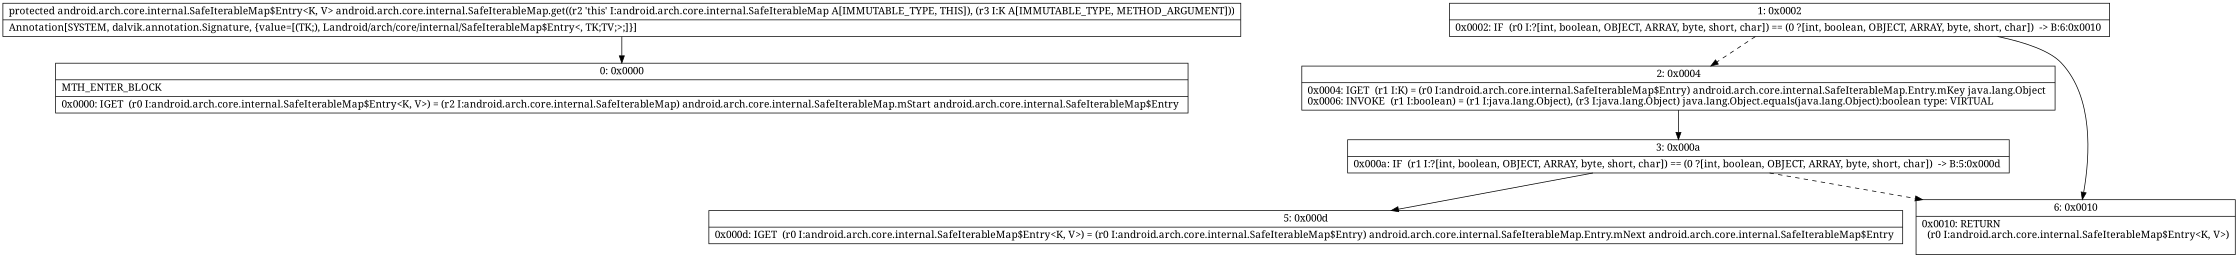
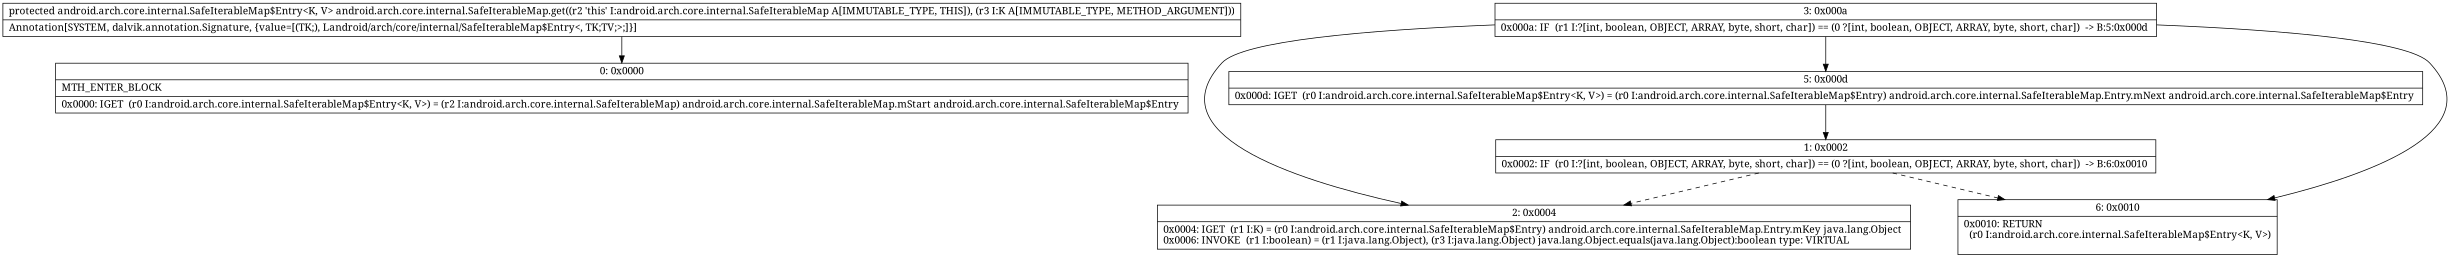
edge "1: 0x0002" -> "6: 0x0010": style solid -> dashed
edge "5: 0x000d" -> "1: 0x0002": added
edge "2: 0x0004" -> "3: 0x000a": reversed
edge "3: 0x000a" -> "6: 0x0010": style dashed -> solid
